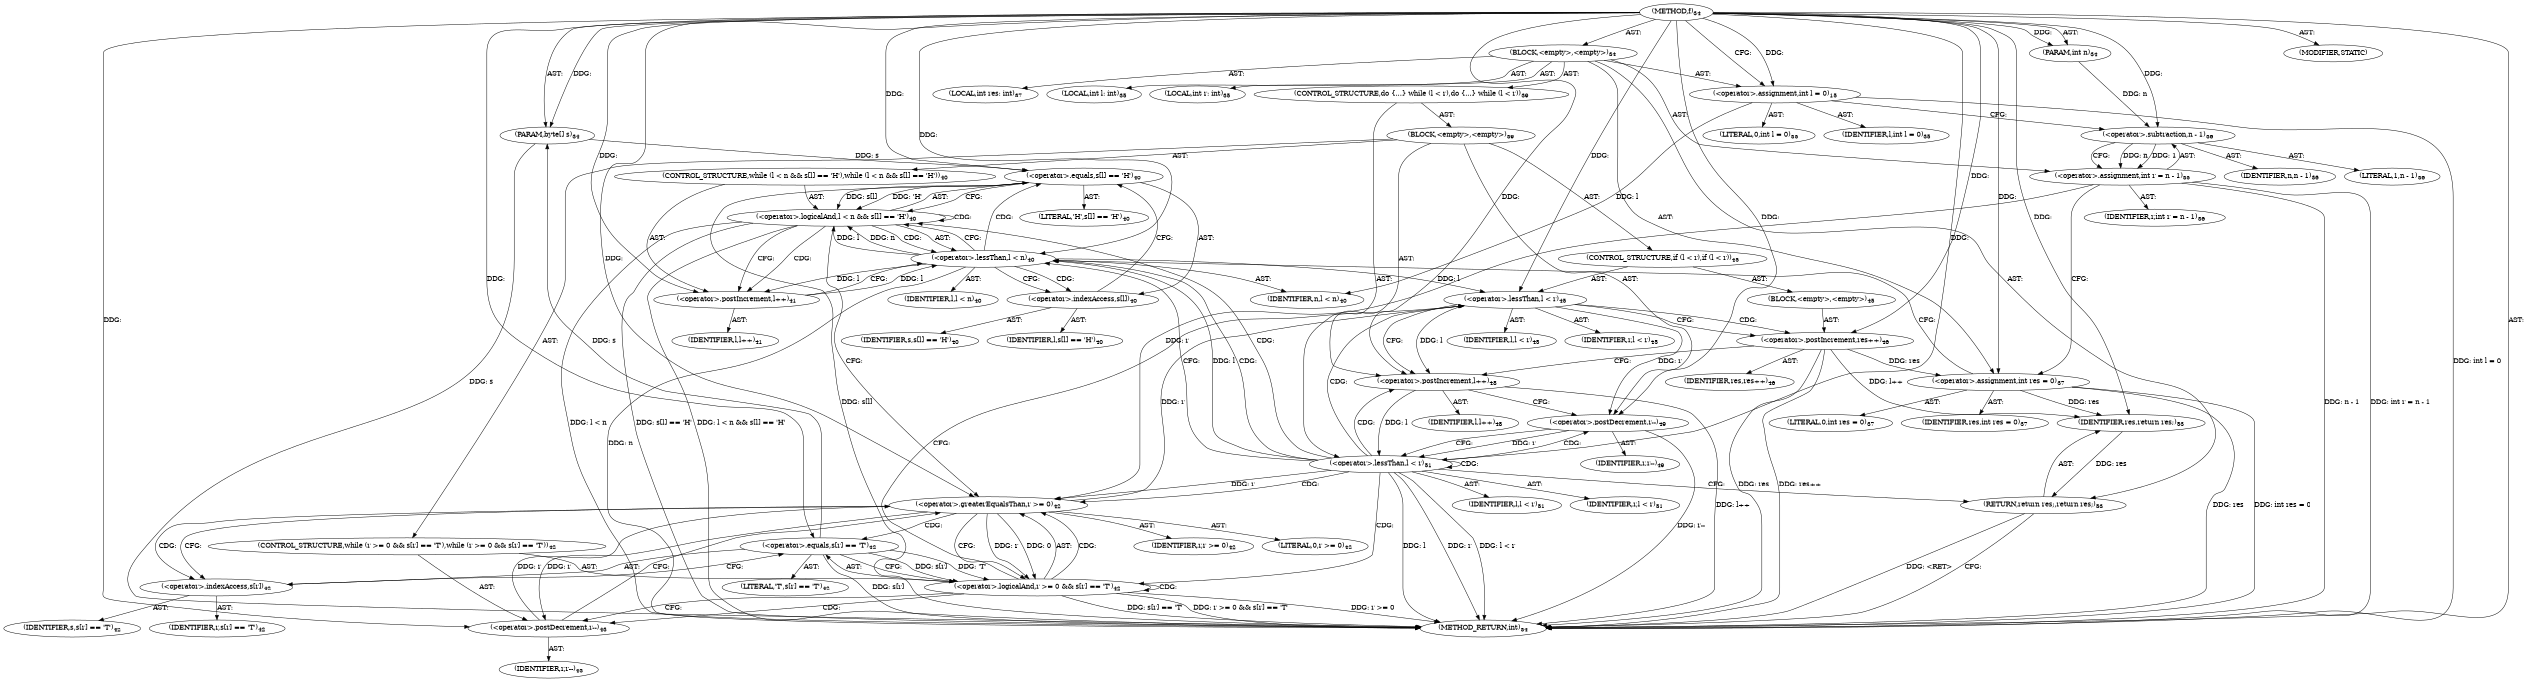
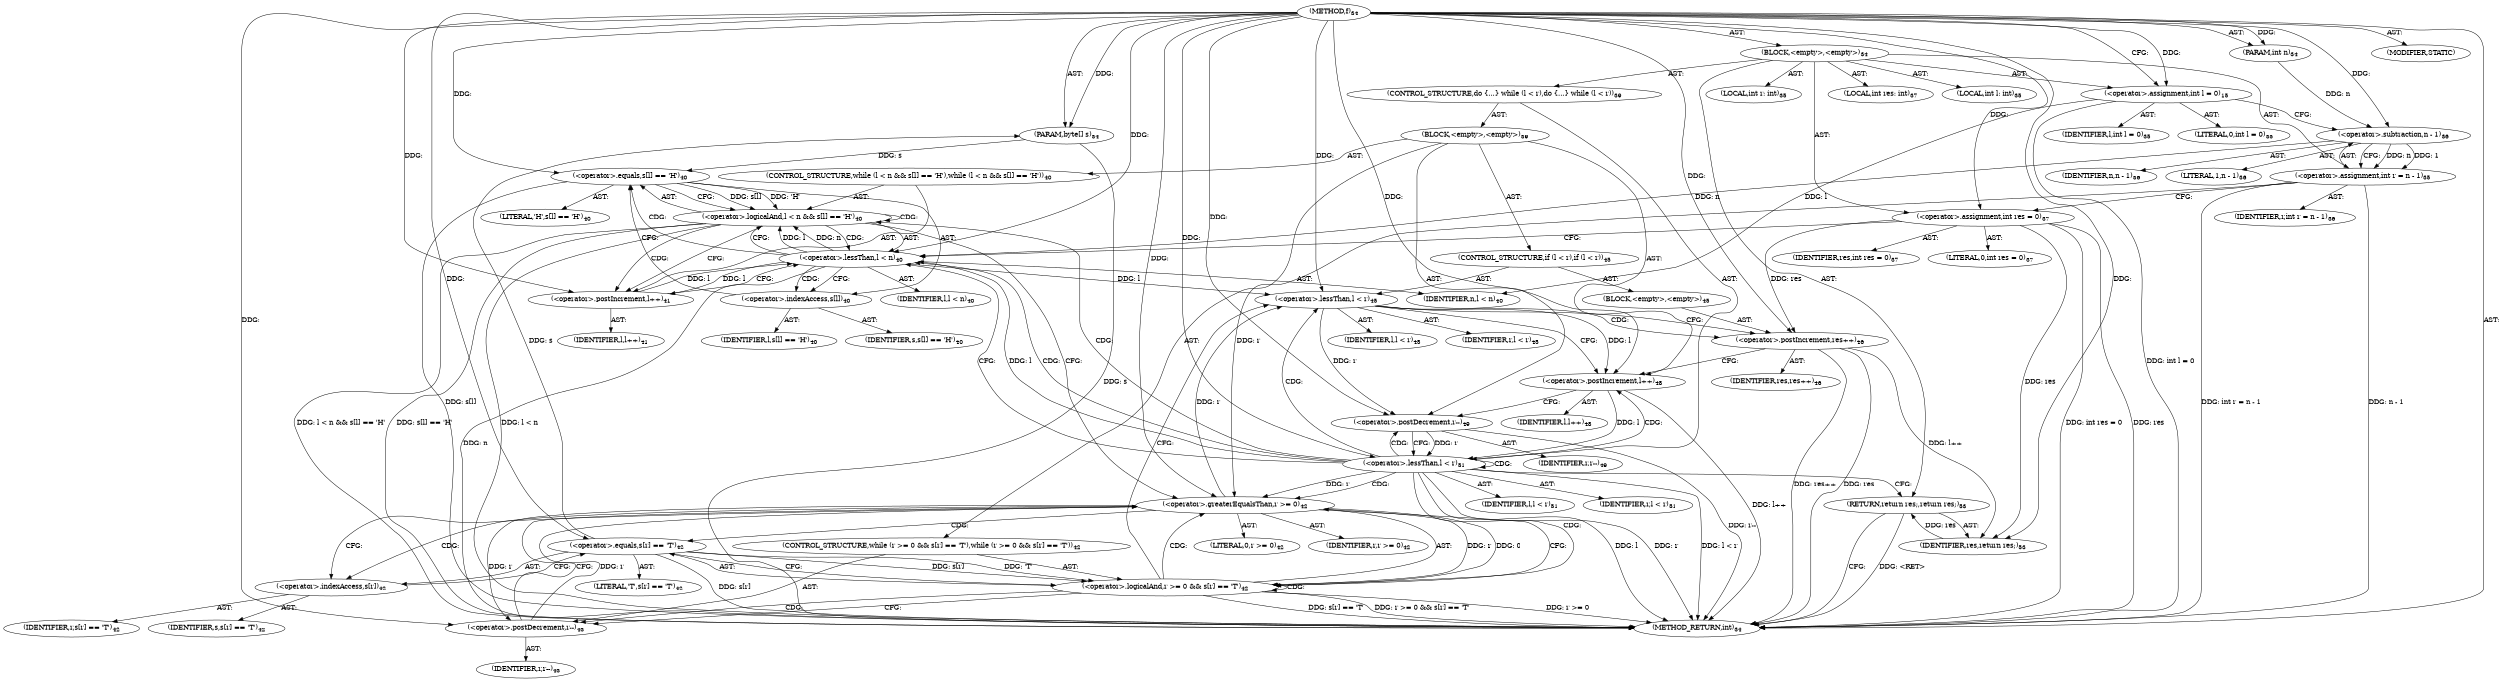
edge "(<operator>.subtraction,n - 1)" -> "(<operator>.lessThan,l < n)": added, label "DDG: n"
edge "(<operator>.postIncrement,res++)" -> "(<operator>.assignment,int res = 0)": reversed
